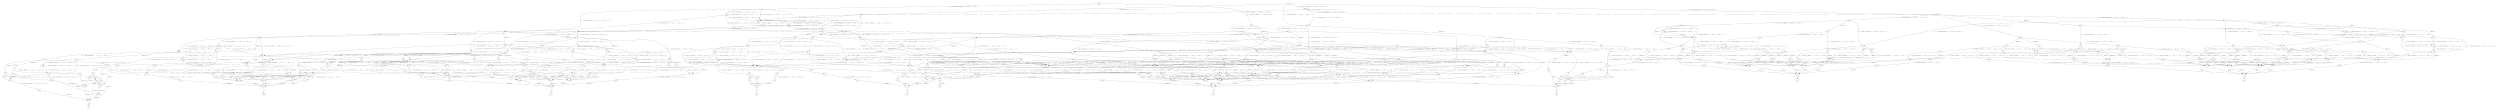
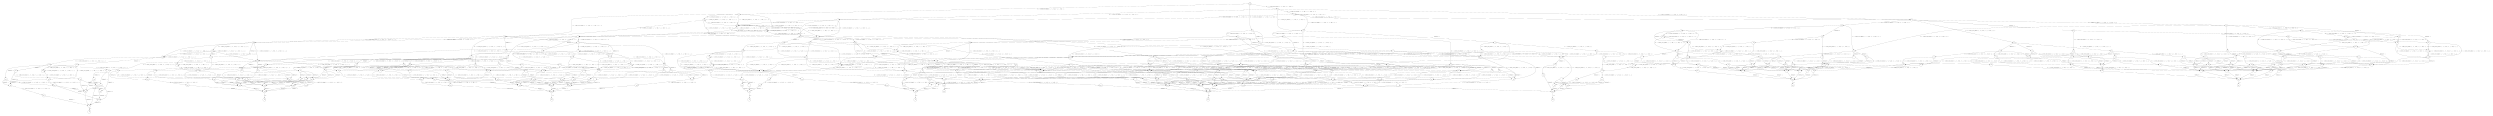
edge "0" -> "3": added, label "EX !1 !ATOMIC_EXCH_BRANCH (1, +0, TRUE, +0, 1, TRUE) !{}"
